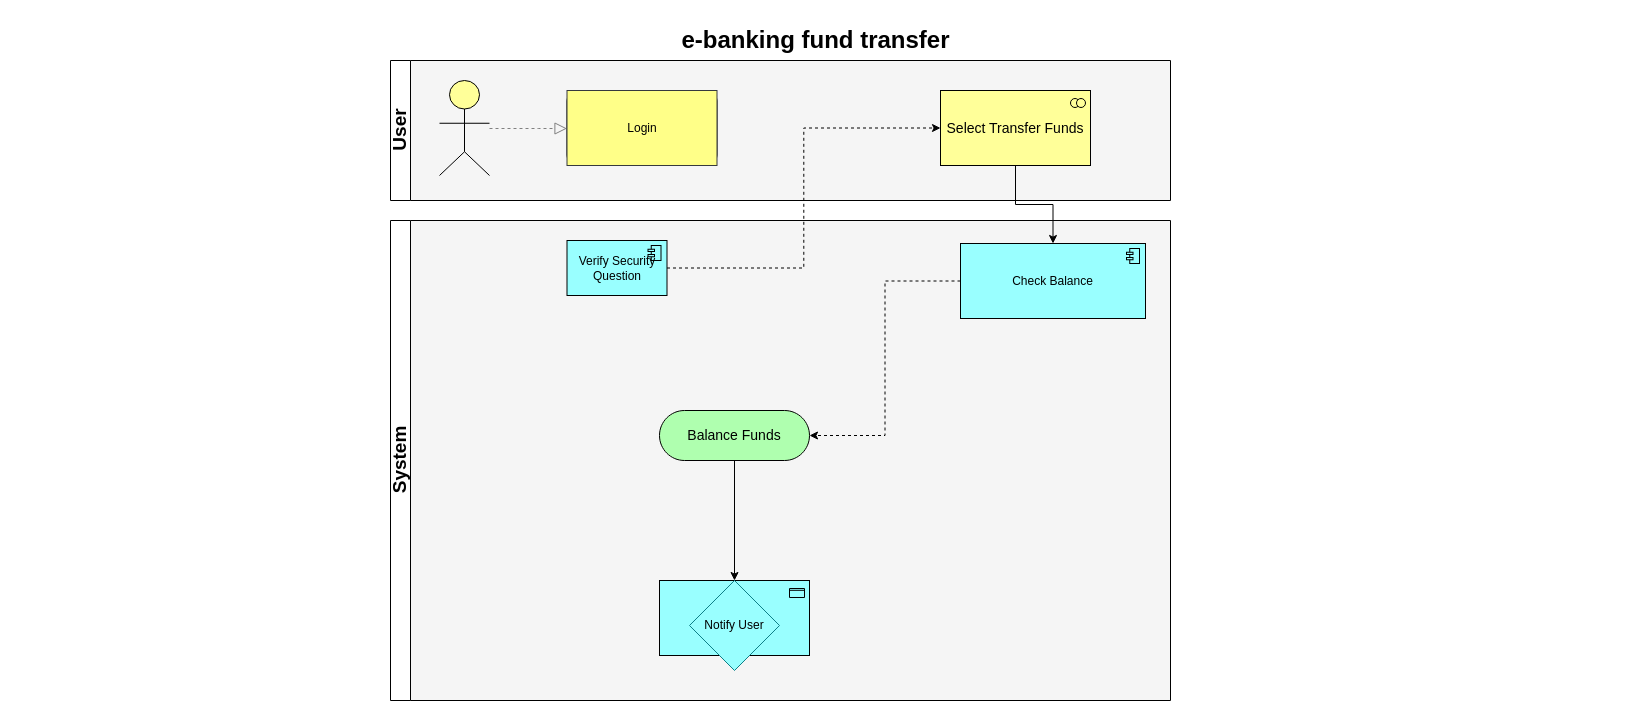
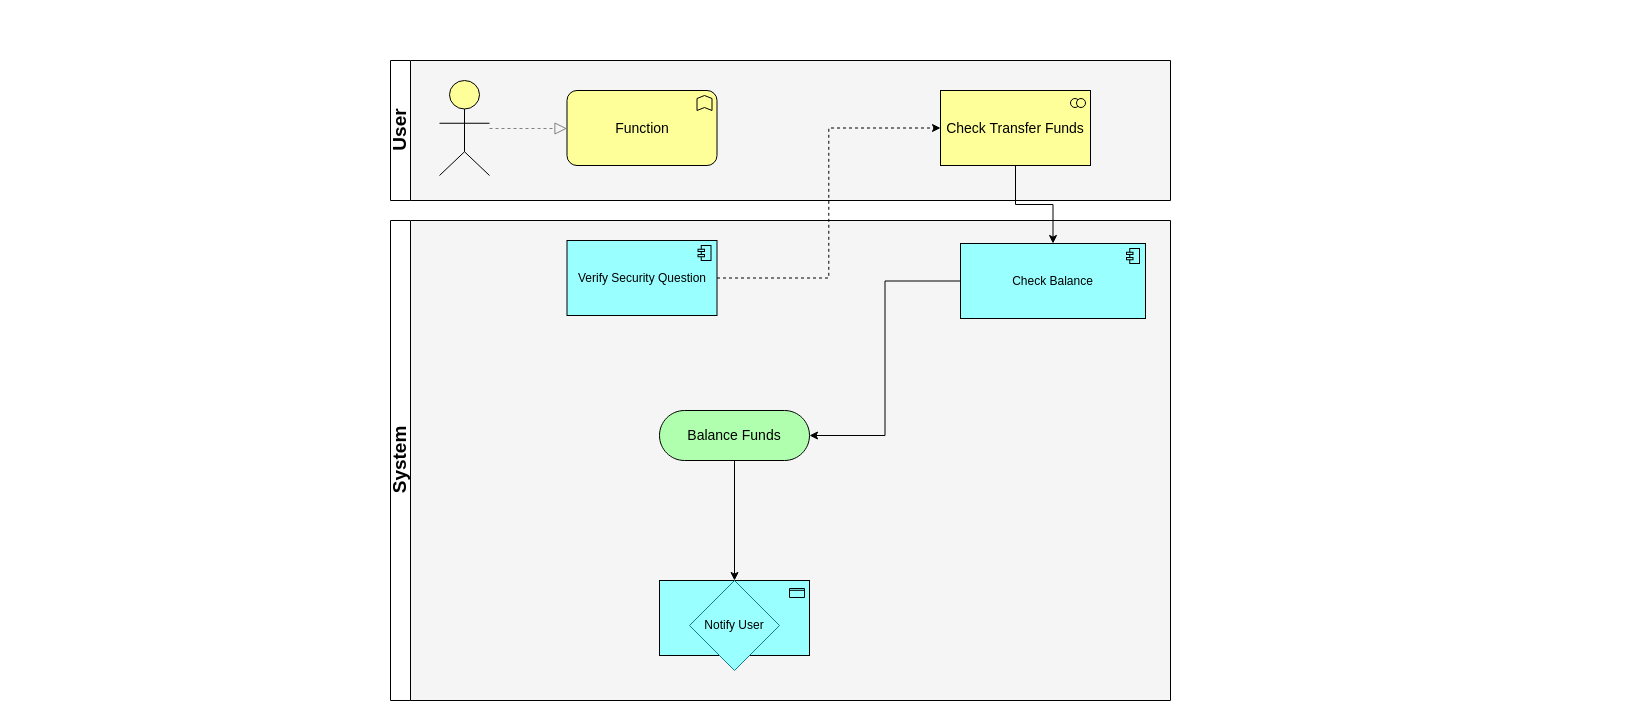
node "e-banking fund transfer": removed
node "Login": removed
node "Select Transfer Funds": label "Select Transfer Funds" -> "Check Transfer Funds"
node "Verify Security Question": size 100x55 -> 150x75
edge "Check Balance" -> "Balance Funds": style dashed -> solid
